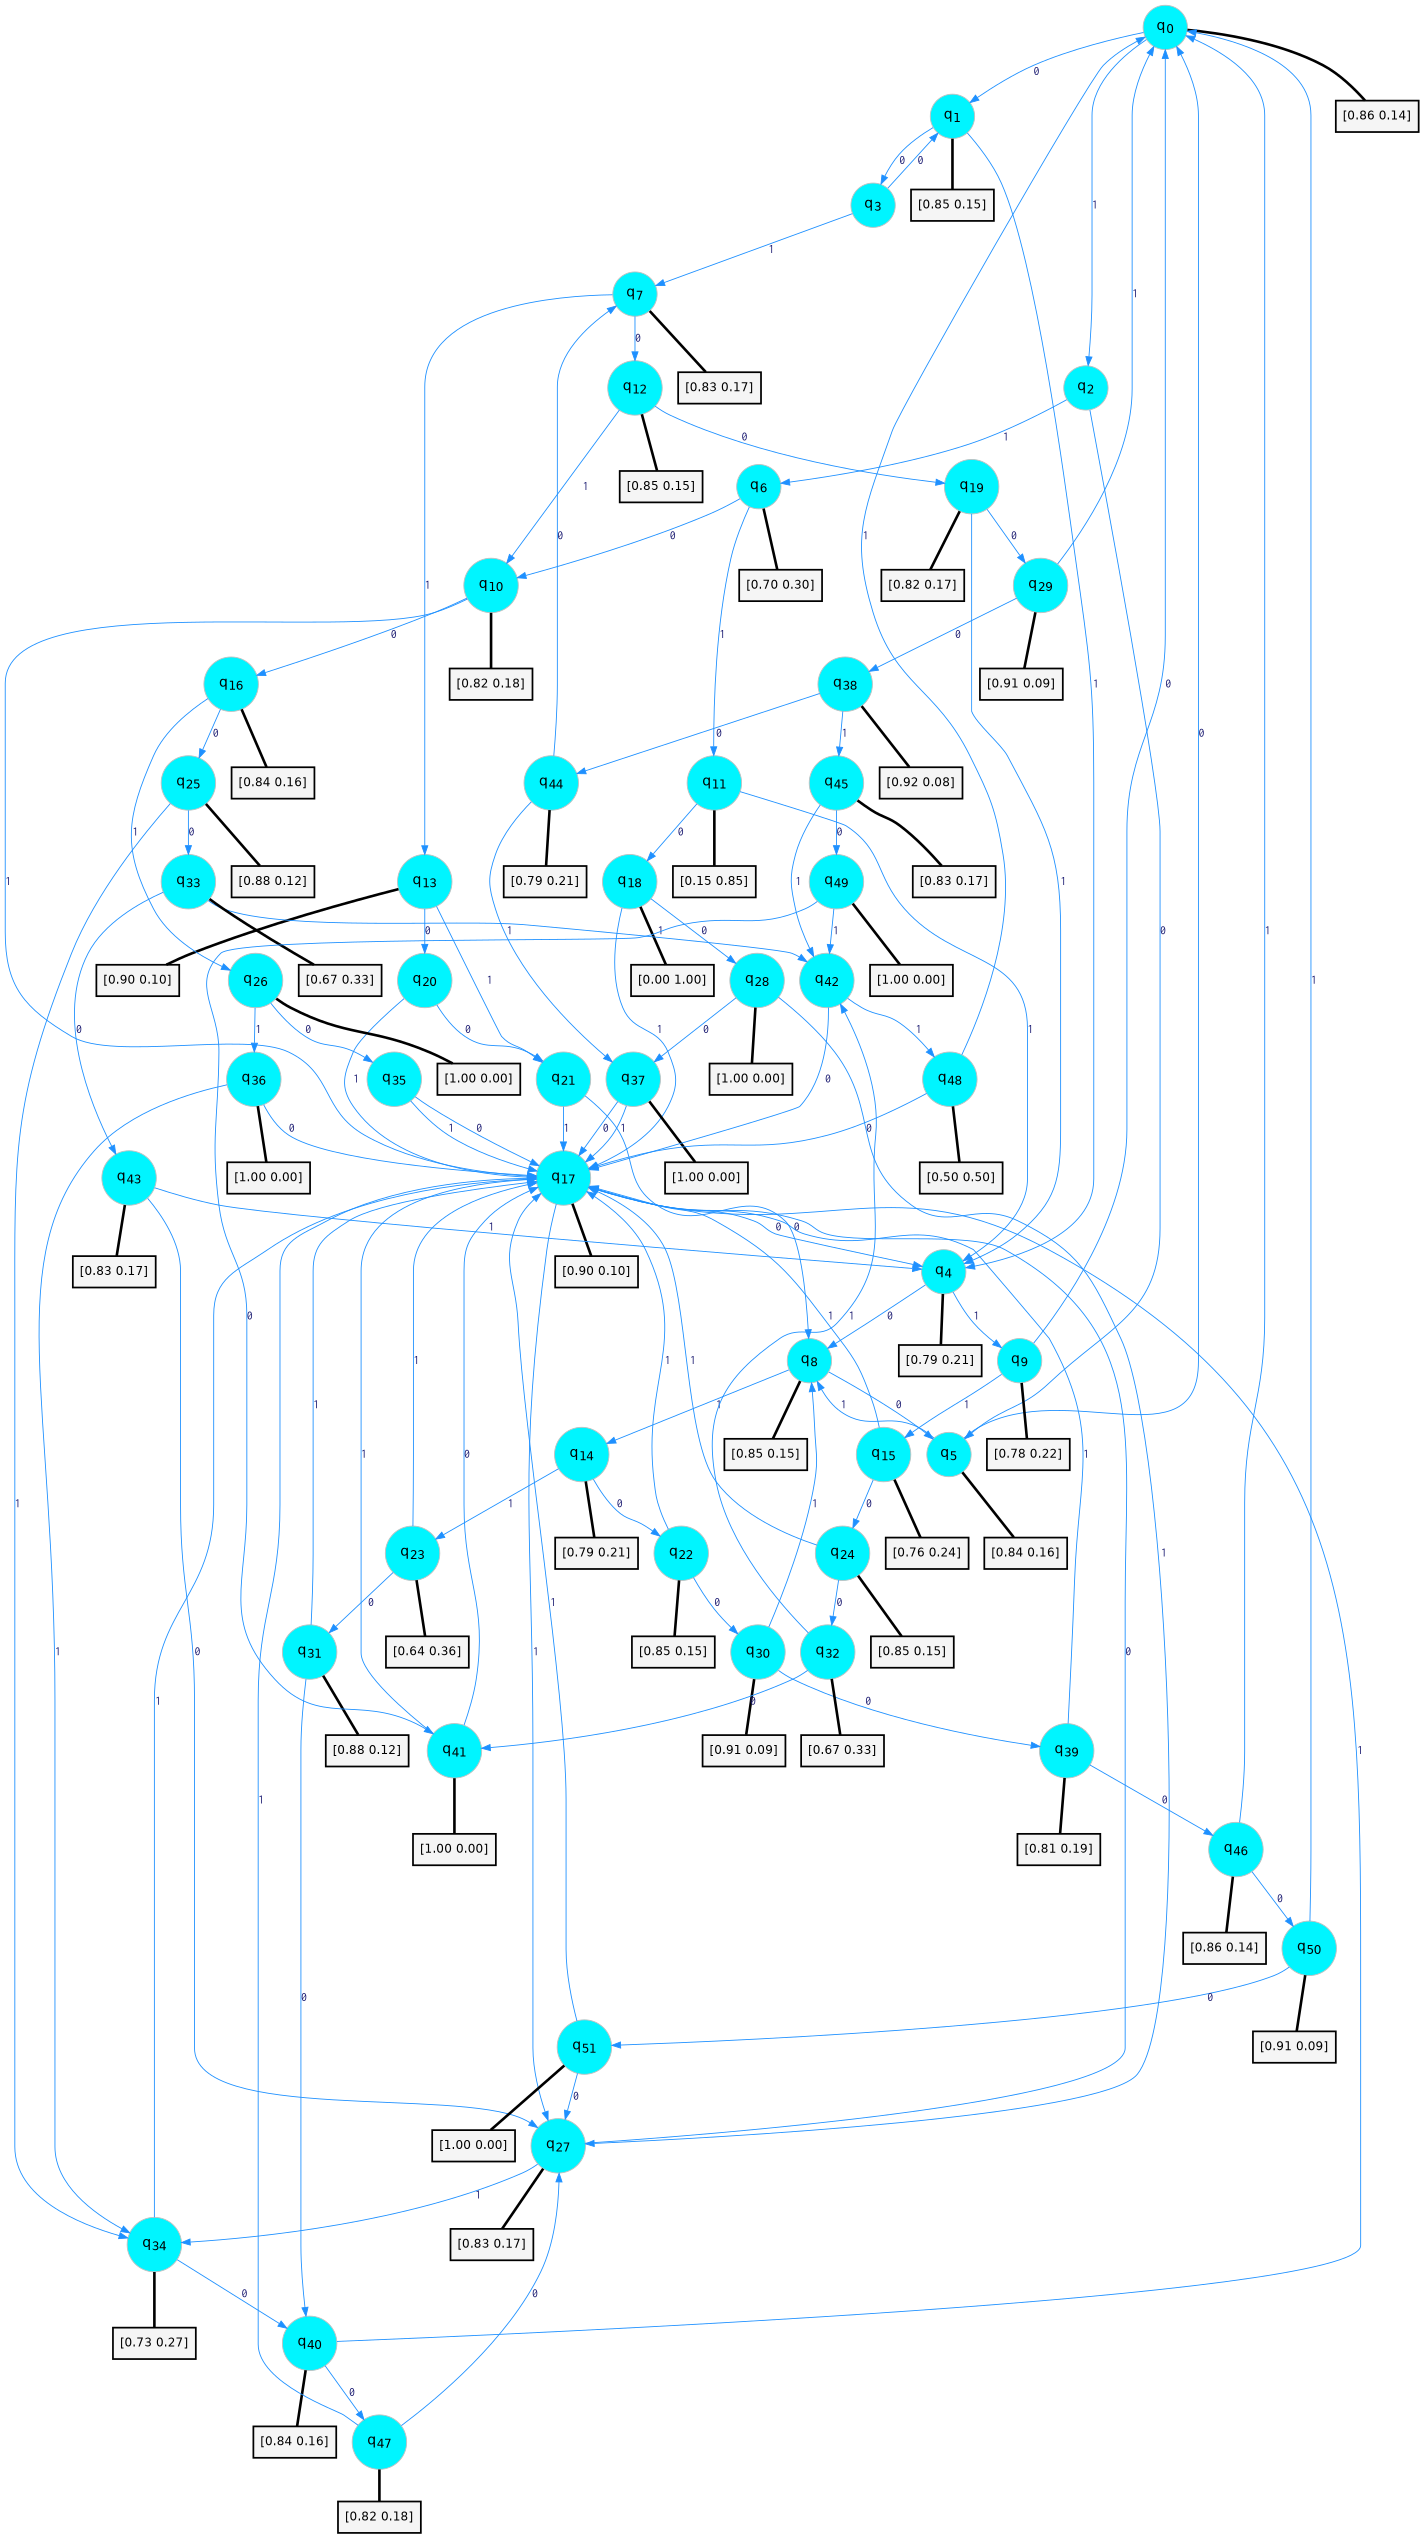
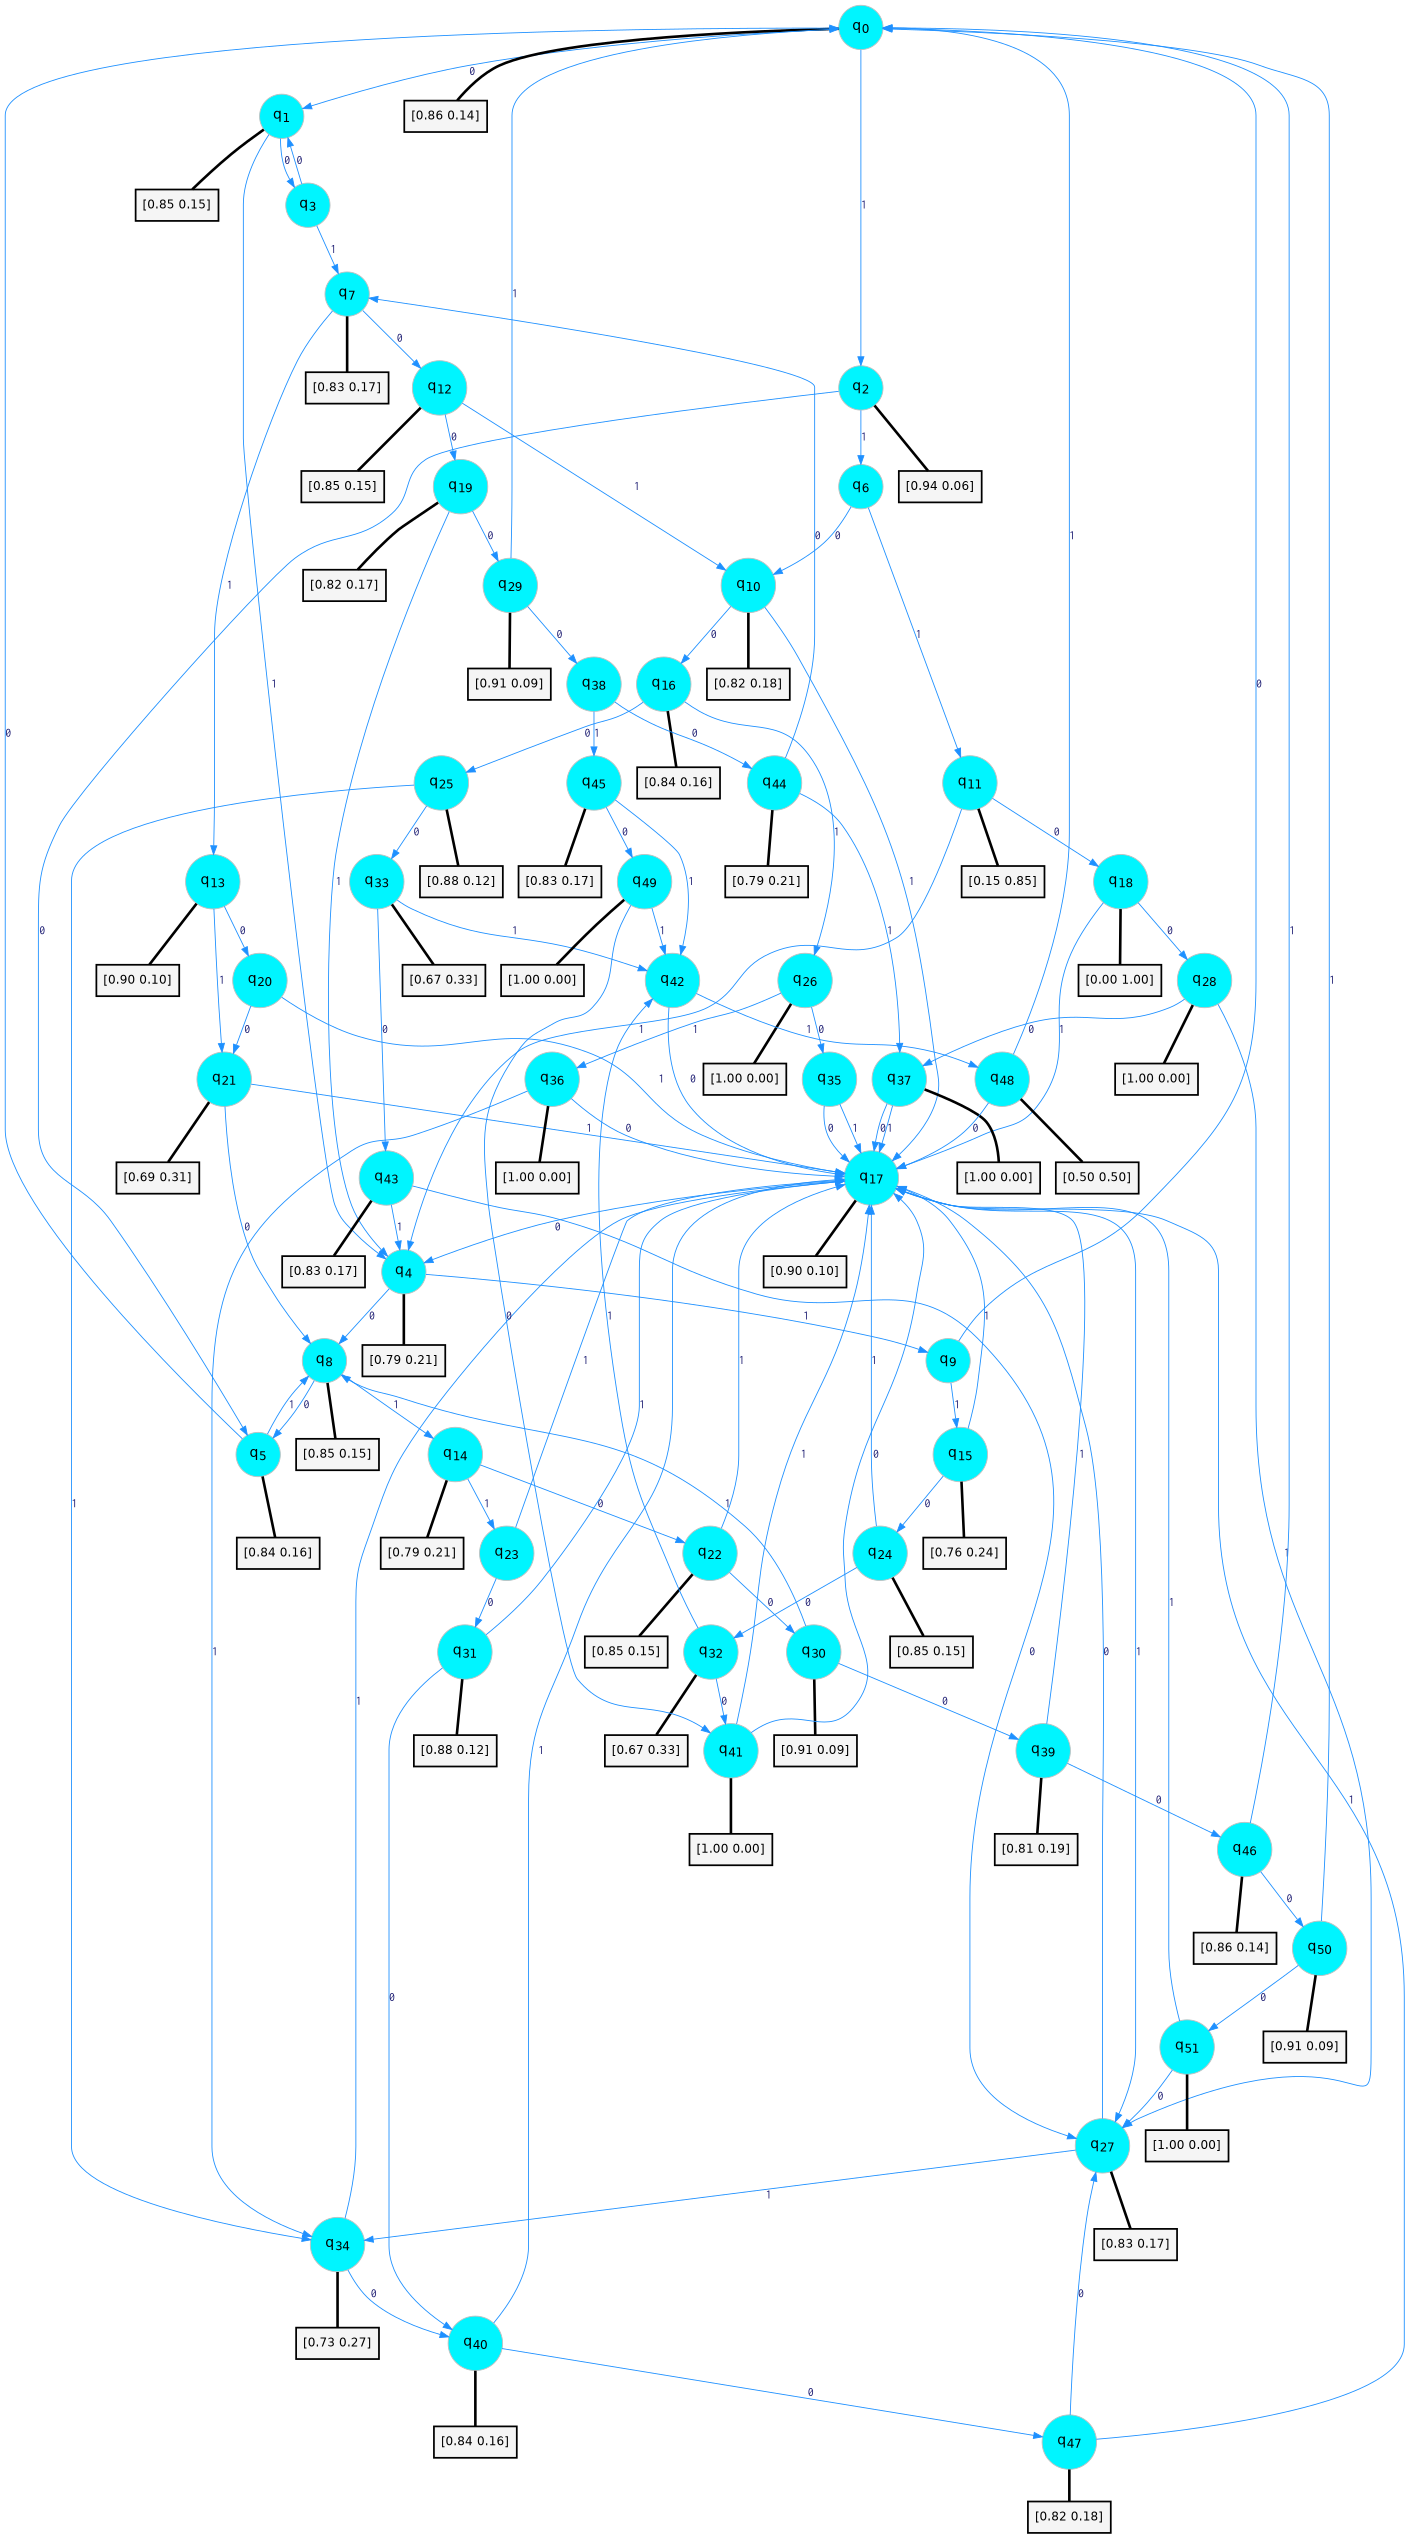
node "[0.94 0.06]": added
node "[0.70 0.30]": removed
node "[0.92 0.08]": removed
node "[0.69 0.31]": added
node "[0.78 0.22]": removed
node "[0.64 0.36]": removed
